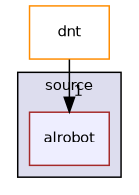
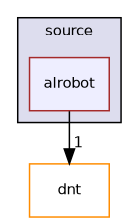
edge "dnt" -> "alrobot": reversed
